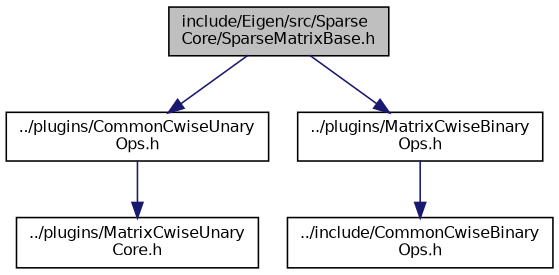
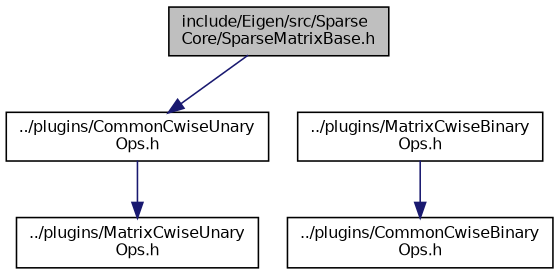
edge "include/Eigen/src/Sparse Core/SparseMatrixBase.h" -> "../plugins/MatrixCwiseBinary Ops.h": removed
node "../plugins/MatrixCwiseUnary Core.h": label "../plugins/MatrixCwiseUnary Core.h" -> "../plugins/MatrixCwiseUnary Ops.h"
node "../include/CommonCwiseBinary Ops.h": label "../include/CommonCwiseBinary Ops.h" -> "../plugins/CommonCwiseBinary Ops.h"
